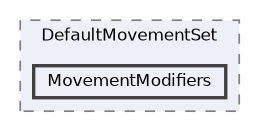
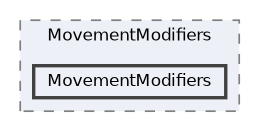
cluster "DefaultMovementSet": label "DefaultMovementSet" -> "MovementModifiers"
